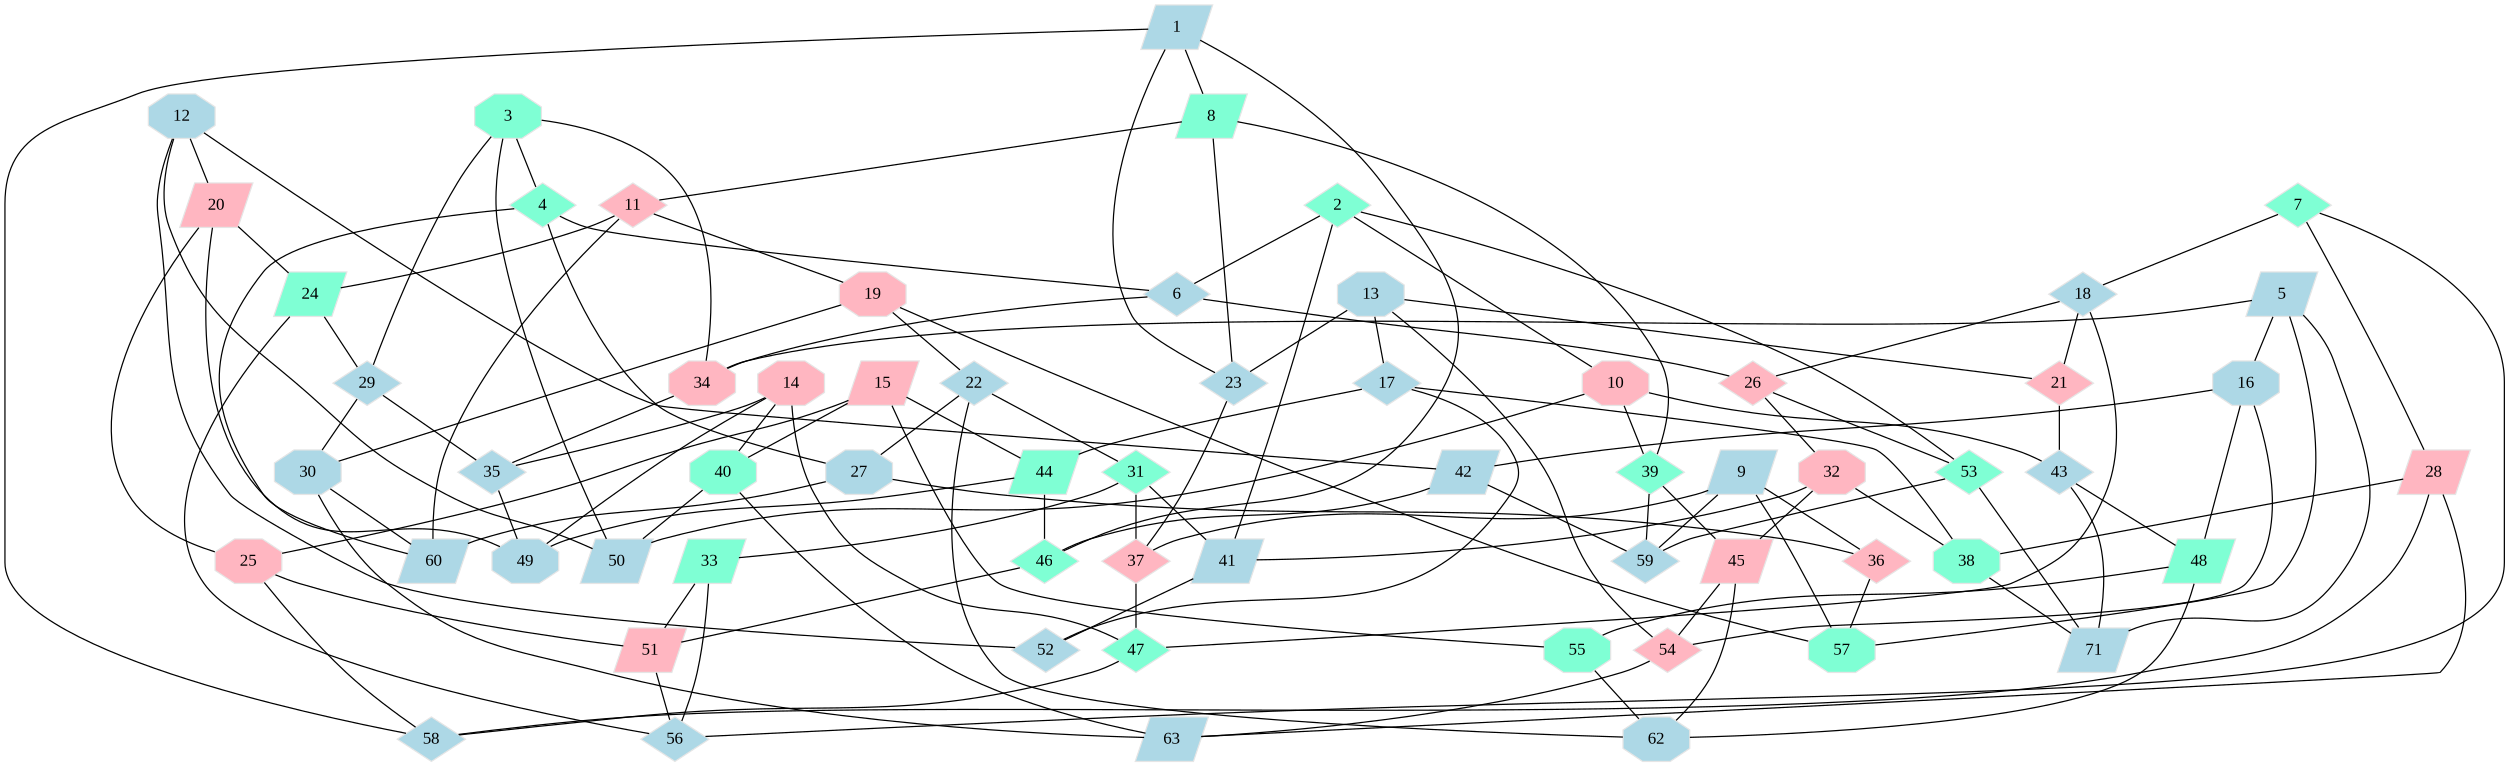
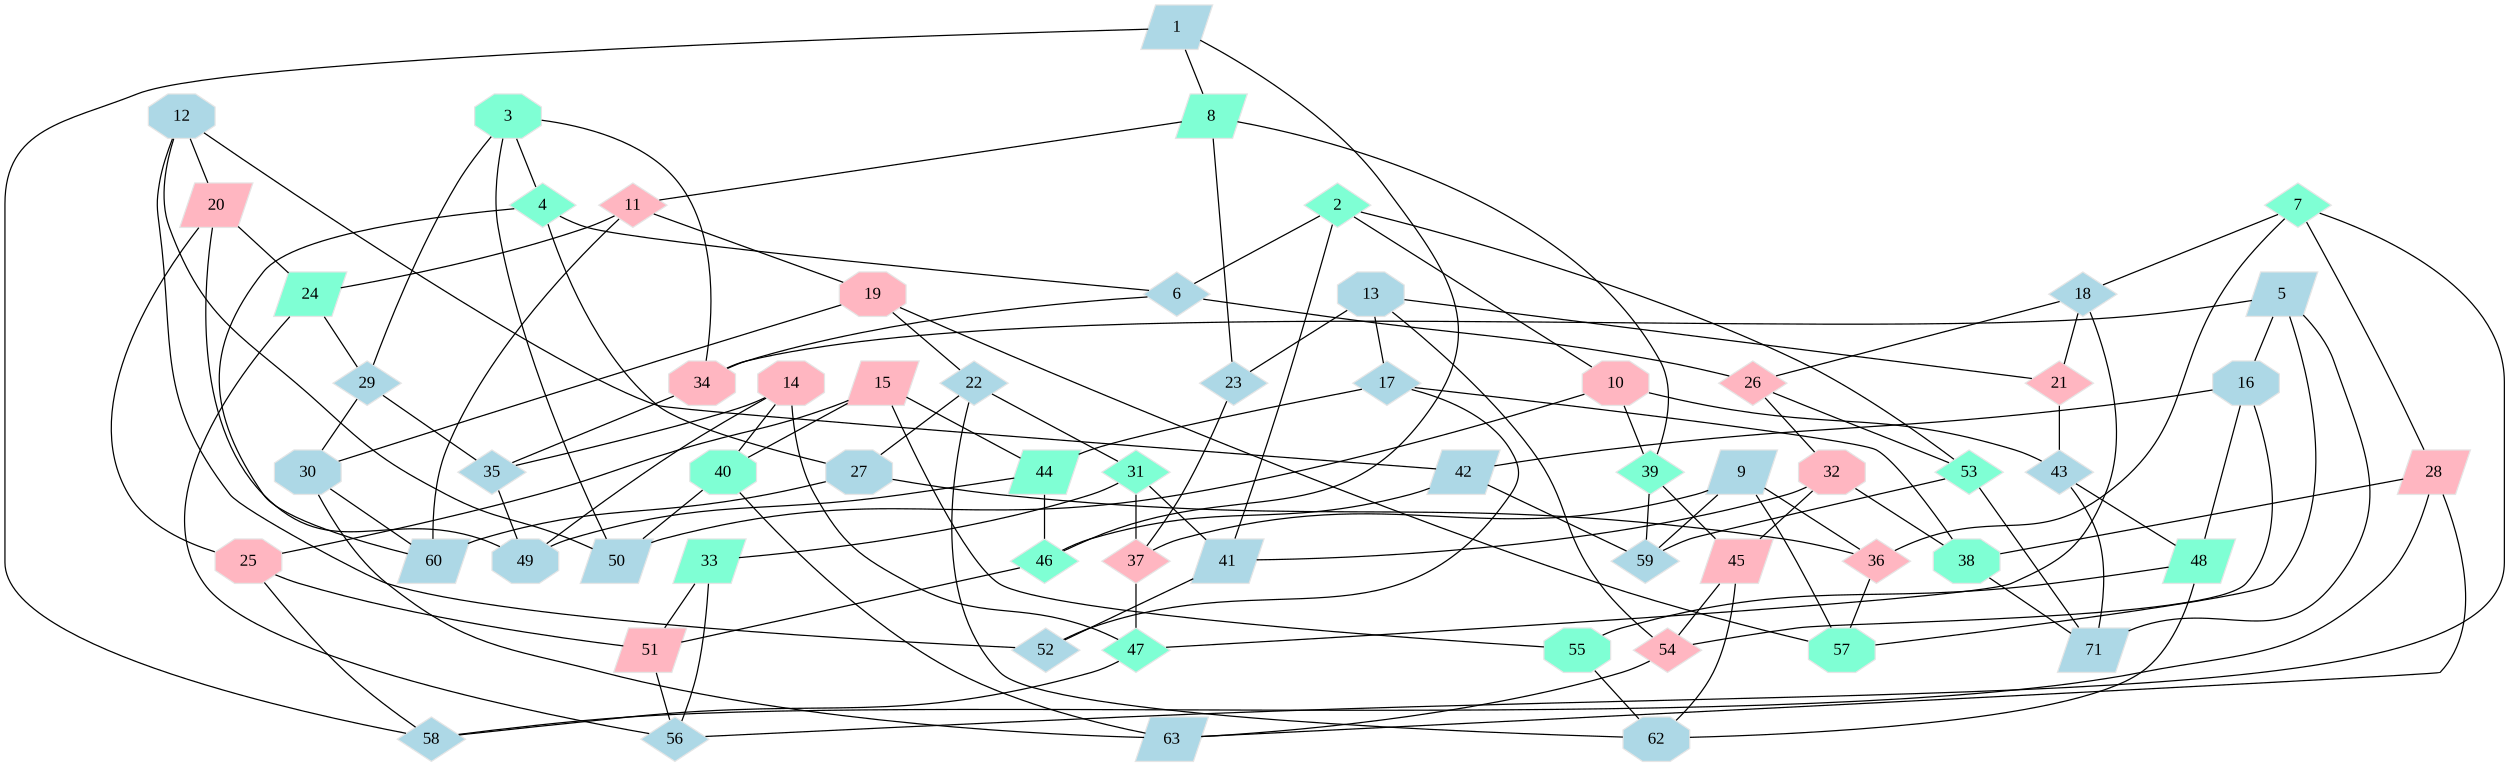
edge "1" -- "23": removed
edge "7" -- "36": added
